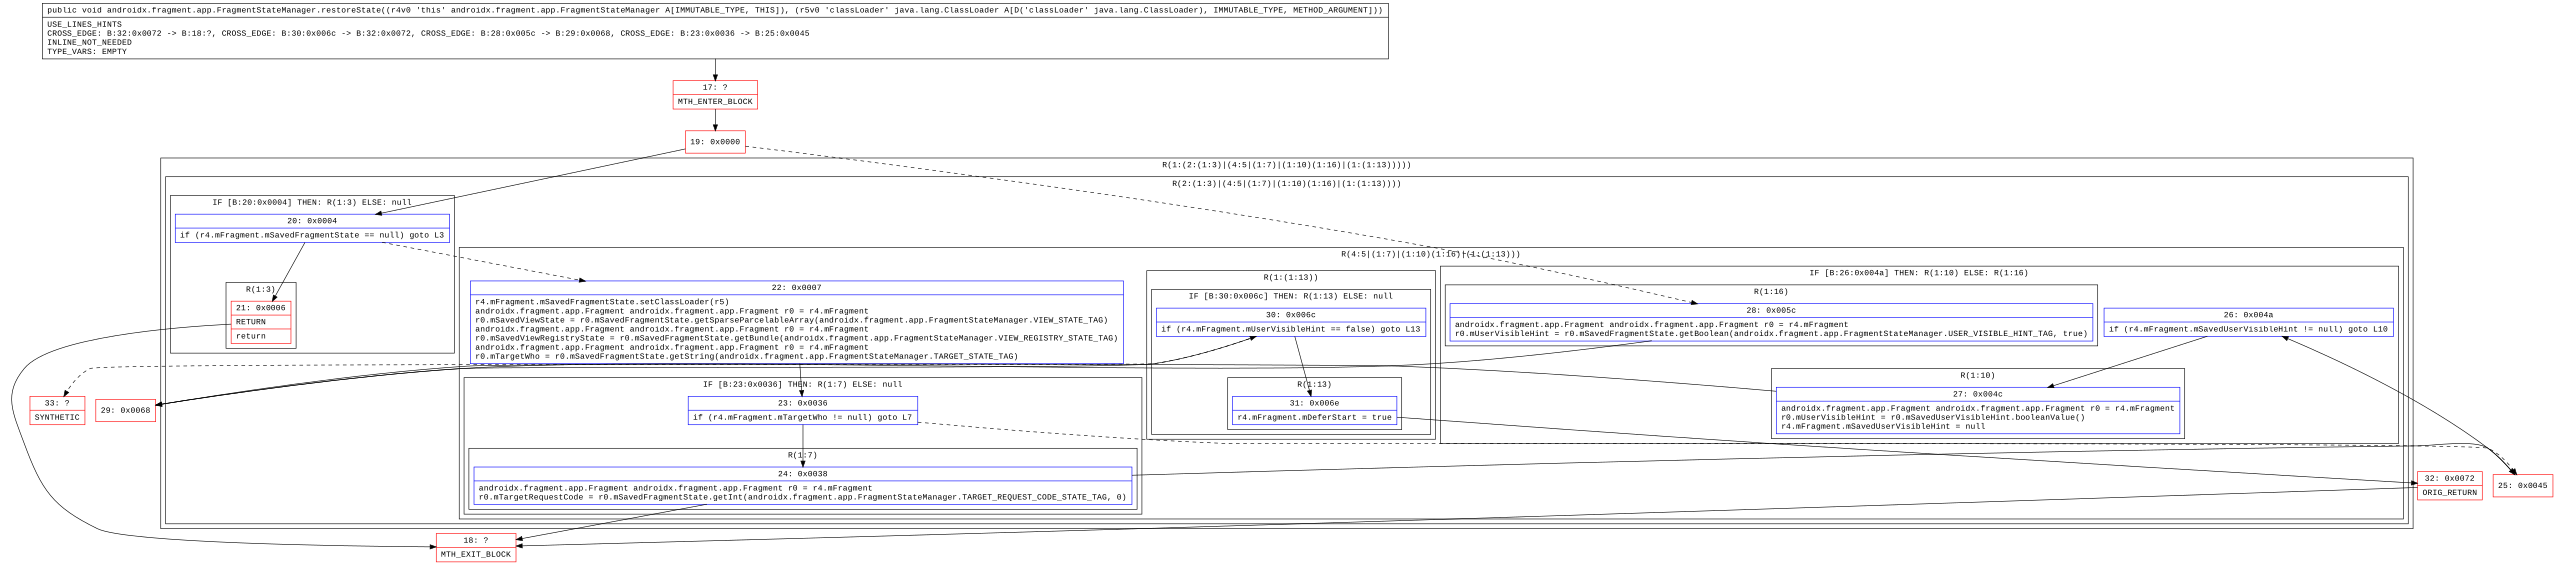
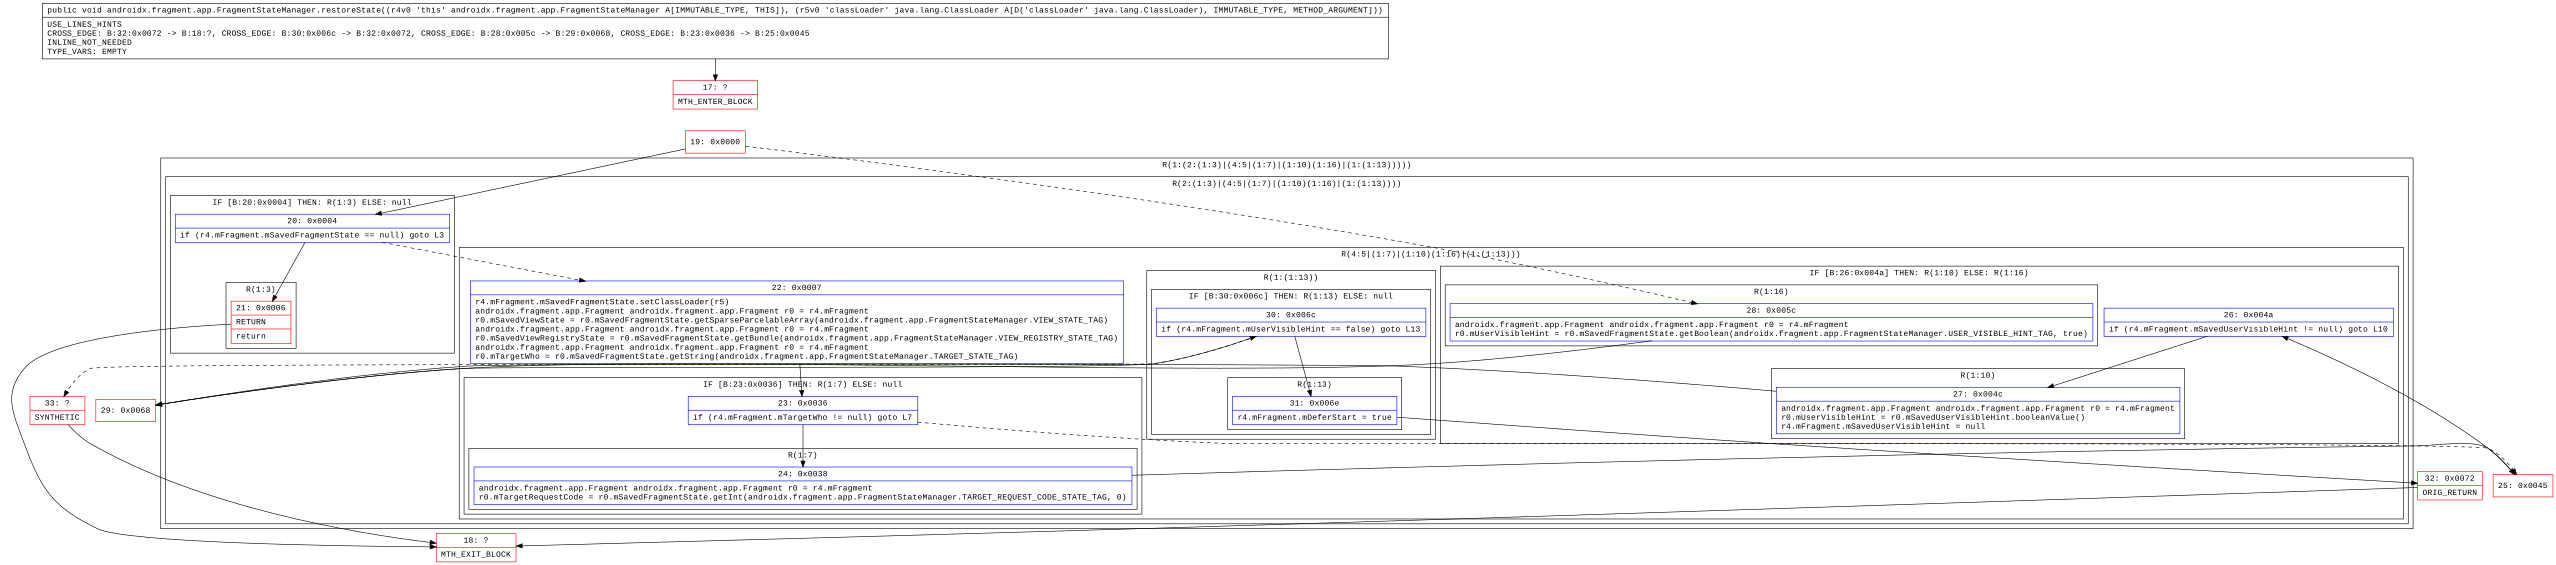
edge "17: ?" -> "19: 0x0000": removed
edge "24: 0x0038" -> "18: ?": now "33: ?" -> "18: ?"
